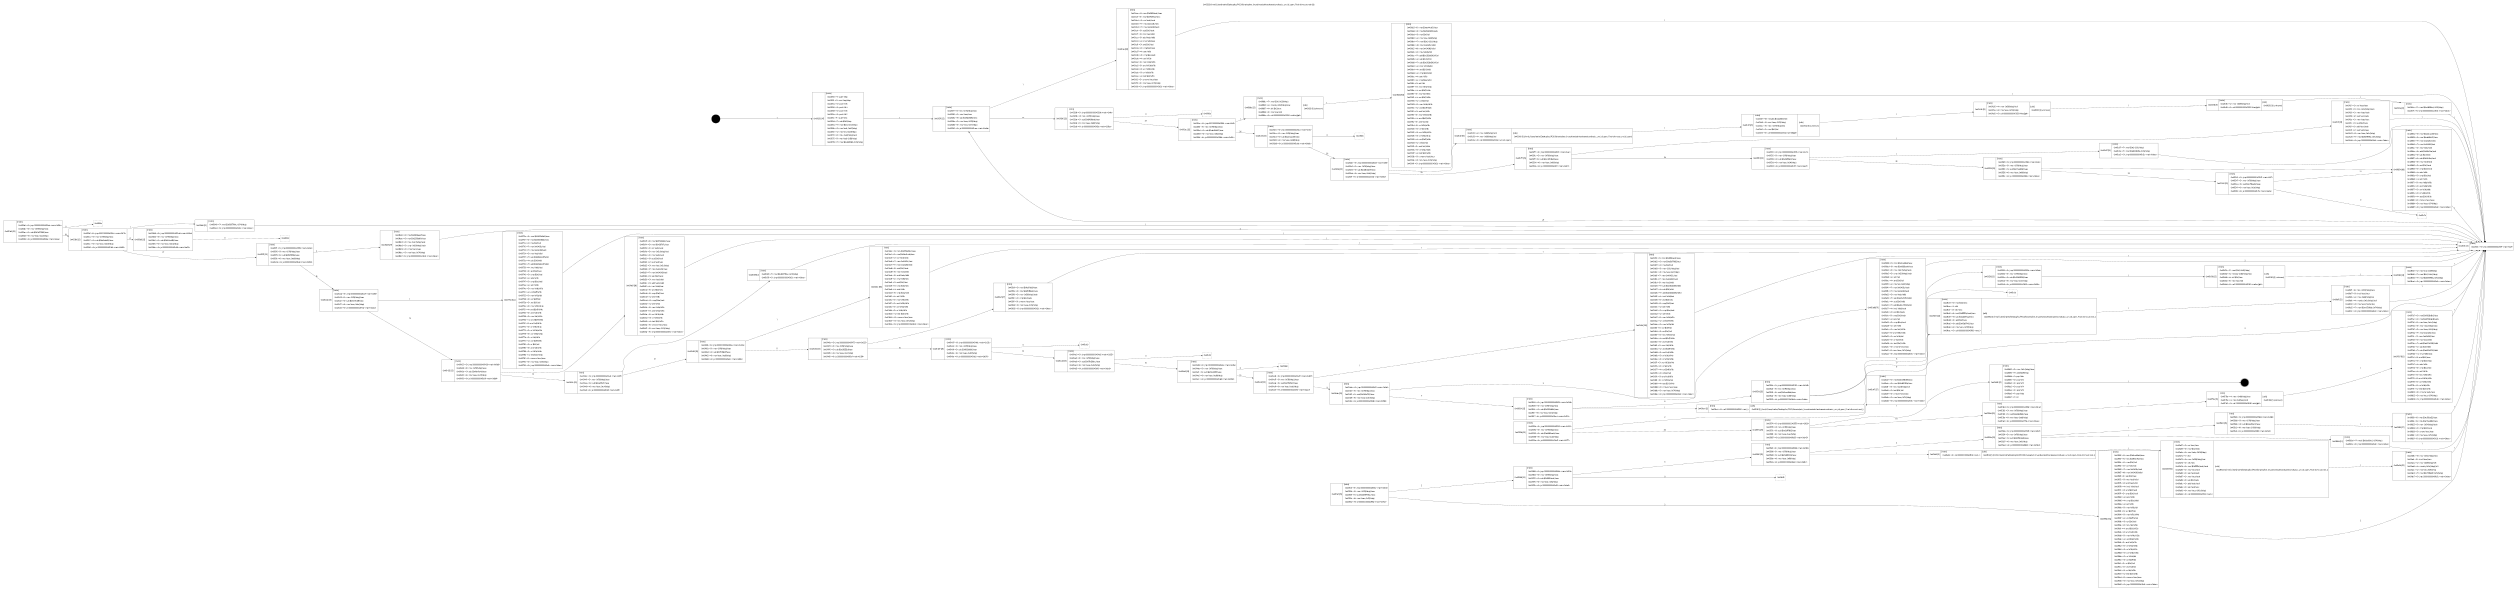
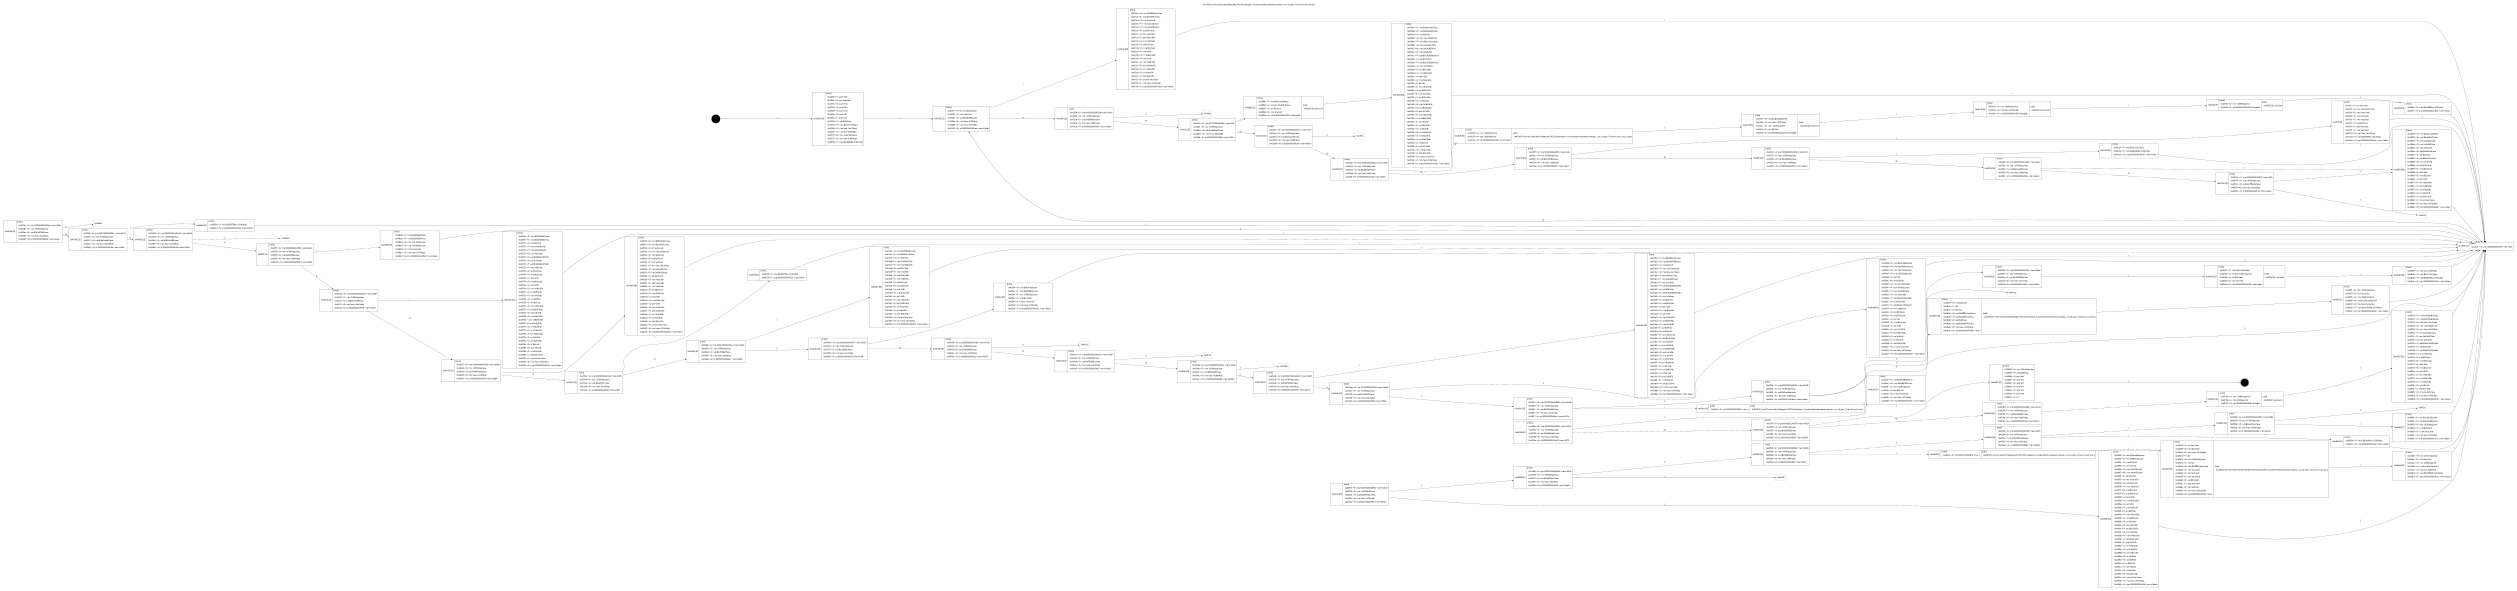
edge "0x4013bf [25]" -> "0x4013f1 [25]": now "0x4013d8 [25]" -> "0x4013f1 [25]"
node "0x4015cc": added
